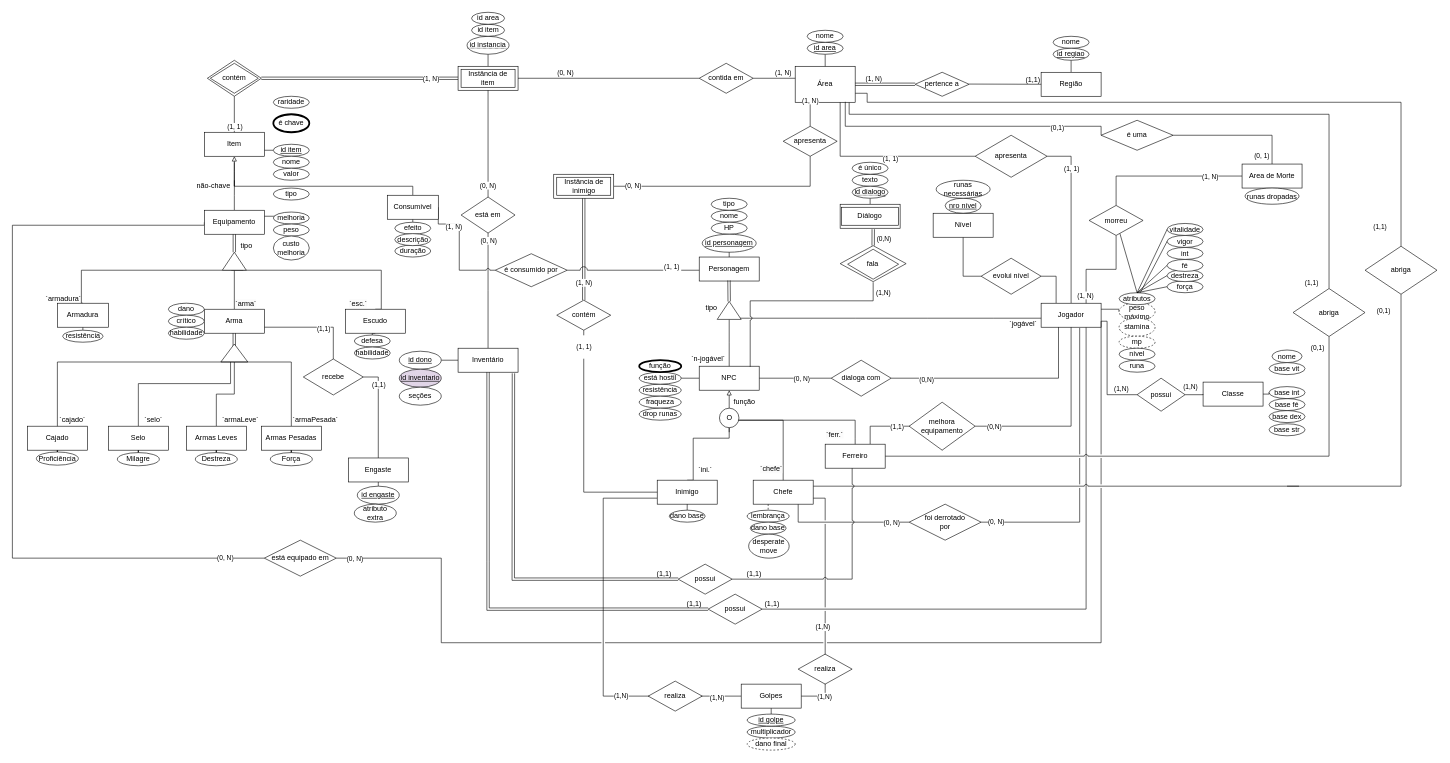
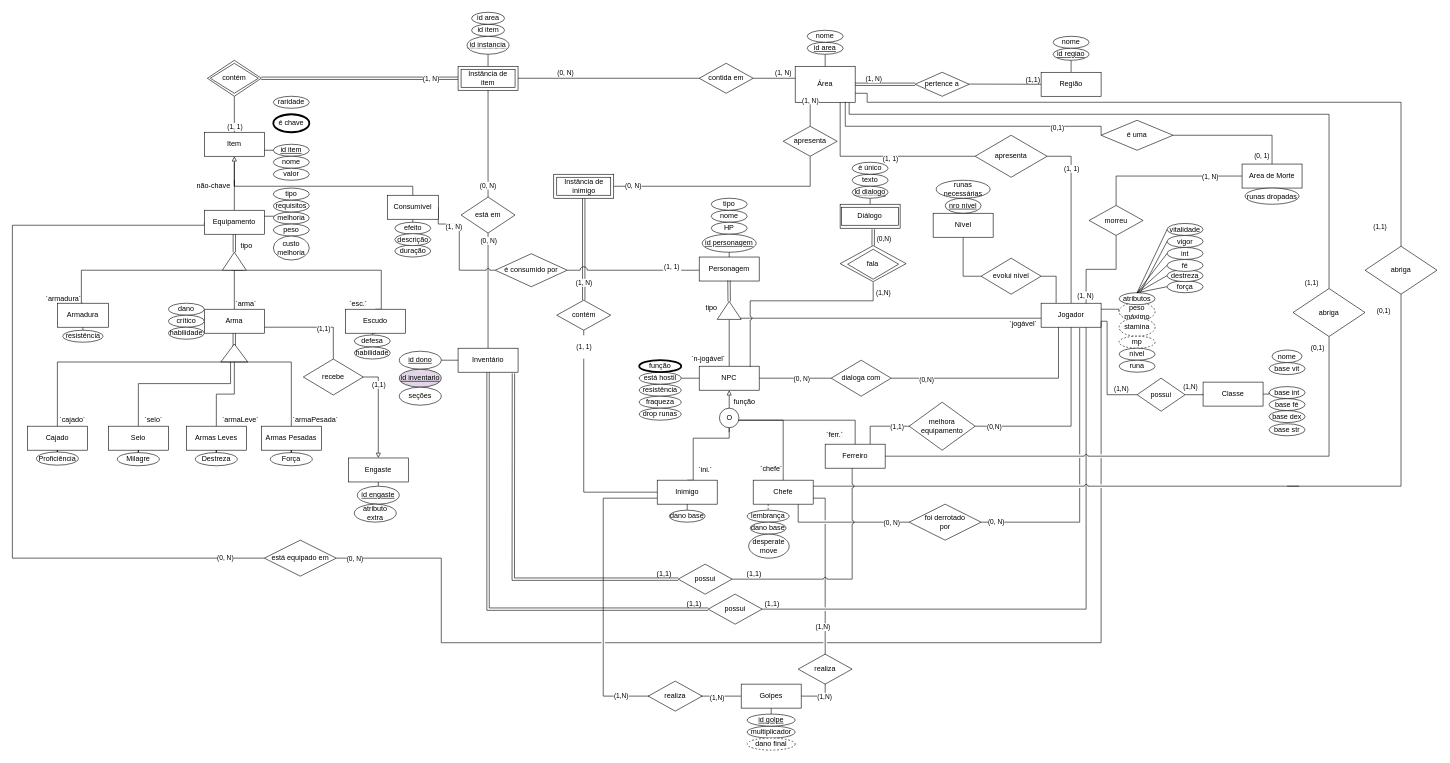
node "requisitos": added
edge "morreu" -- "atributos": now "int" -- "atributos"
edge "recebe" -- "Engaste": arrowhead none -> block
